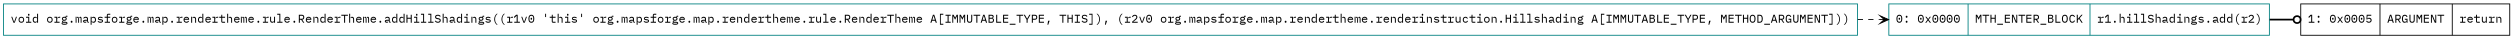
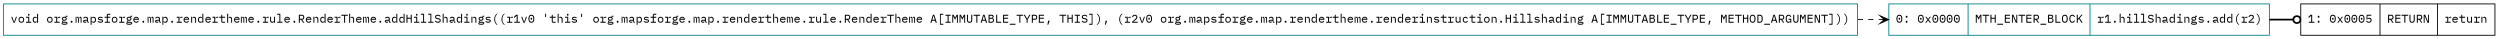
node "1: 0x0005": text "ARGUMENT" -> "RETURN"
